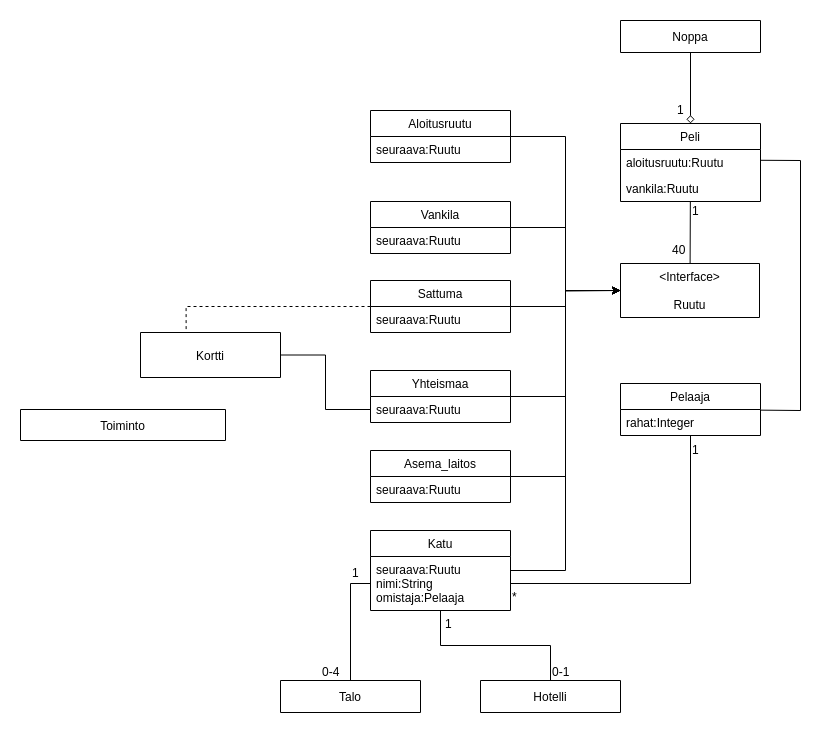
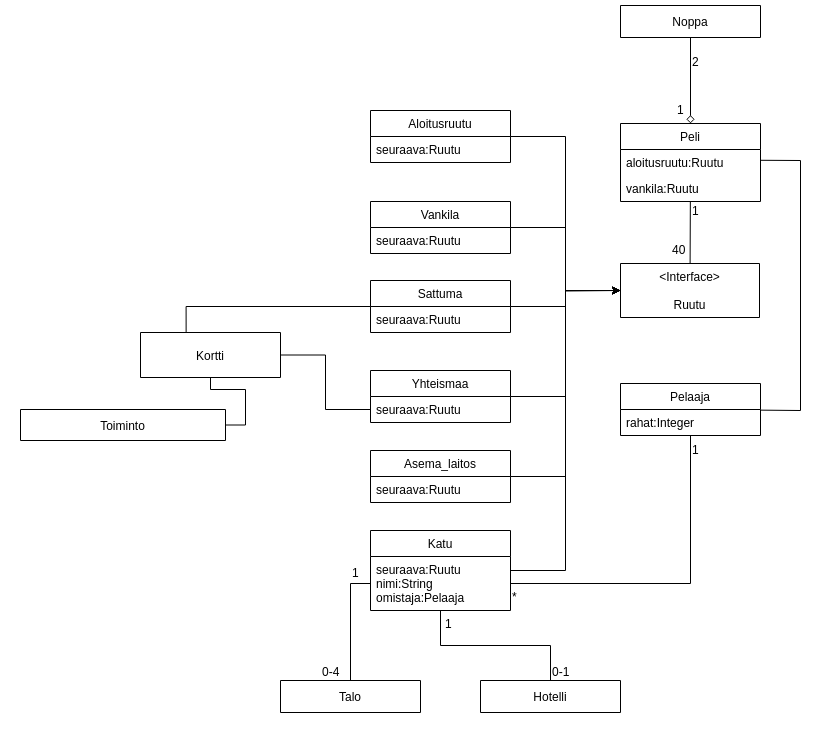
node "Noppa": moved (691, 37) -> (691, 22)
node "2": added
edge "Sattuma" -- "Kortti": style dashed -> solid
edge "Kortti" -- "Toiminto": added
